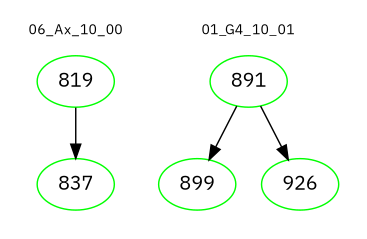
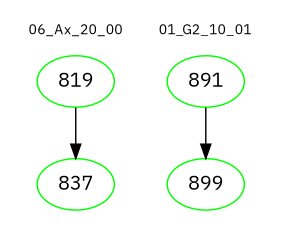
cluster "06_Ax_10_00": label "06_Ax_10_00" -> "06_Ax_20_00"
cluster "01_G4_10_01": label "01_G4_10_01" -> "01_G2_10_01"
node "926": removed
